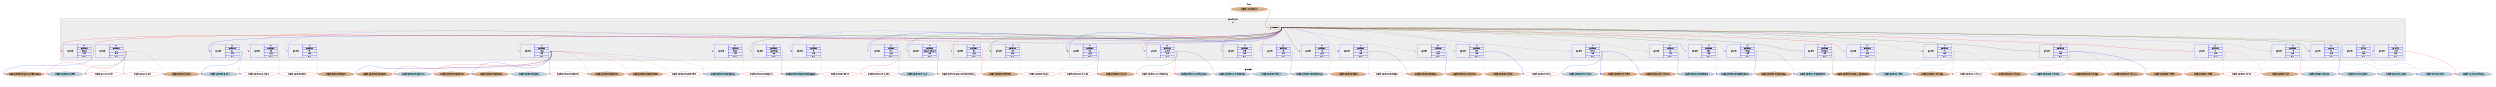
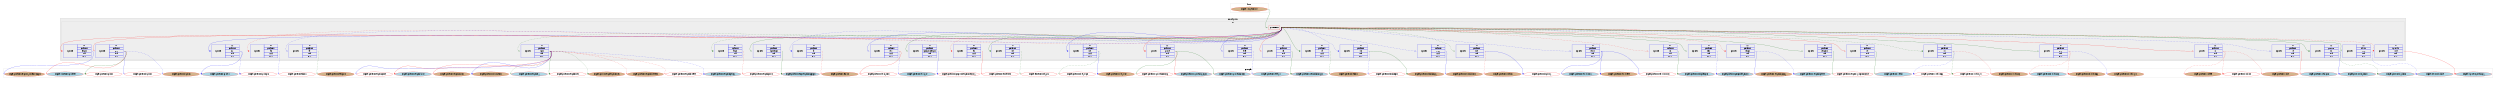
node "portage://app-editors/nano-9999": label "portage://app-editors/nano-9999" -> "portage://misc-editors/nano-9999"
node "portage://app-micro/nano-8.0": label "portage://app-micro/nano-8.0" -> "portage://app-editors/nano-8.0"
node "portage://app-pack/nano-8.1": label "portage://app-pack/nano-8.1" -> "portage://app-editors/nano-8.1"
node "portage://app-editors/emacs-26.3-r19": fillcolor tan -> white
node "portage://app-editors/emacs-29.3-r3": label "portage://app-editors/emacs-29.3-r3" -> "portage://app-editors/cmucl-29.3-r3"
node "portage://app-editors/emacs-30.0.92": label "portage://app-editors/emacs-30.0.92" -> "portage://app-microemacs/emacs-30.0.92"
node "portage://app-editors/fe-2.0-r1": fillcolor white -> tan
node "portage://app-editors/jed-0.99.19-r1": fillcolor tan -> white
node "portage://app-editors/joe-4.6-r2": label "portage://app-editors/joe-4.6-r2" -> "portage://teco-editors/joe-4.6-r2"
node "portage://app-editors/moe-1.14": label "portage://app-editors/moe-1.14" -> "portage://app-editors/pack-1.14"
node "portage://app-editors/neovim-0.10.1-r1": fillcolor tan -> white
node "portage://app-editors/teco-36_p19940820-r1": label "portage://app-editors/teco-36_p19940820-r1" -> "portage://app-editors/app-36_p19940820-r1"
node "portage://app-editors/uemacs-pk-4.0.15_p20180719": fillcolor tan -> white
node "portage://app-editors/vim-9.1.0366": fillcolor tan -> white
node "portage://app-editors/gvim-9999": removed
